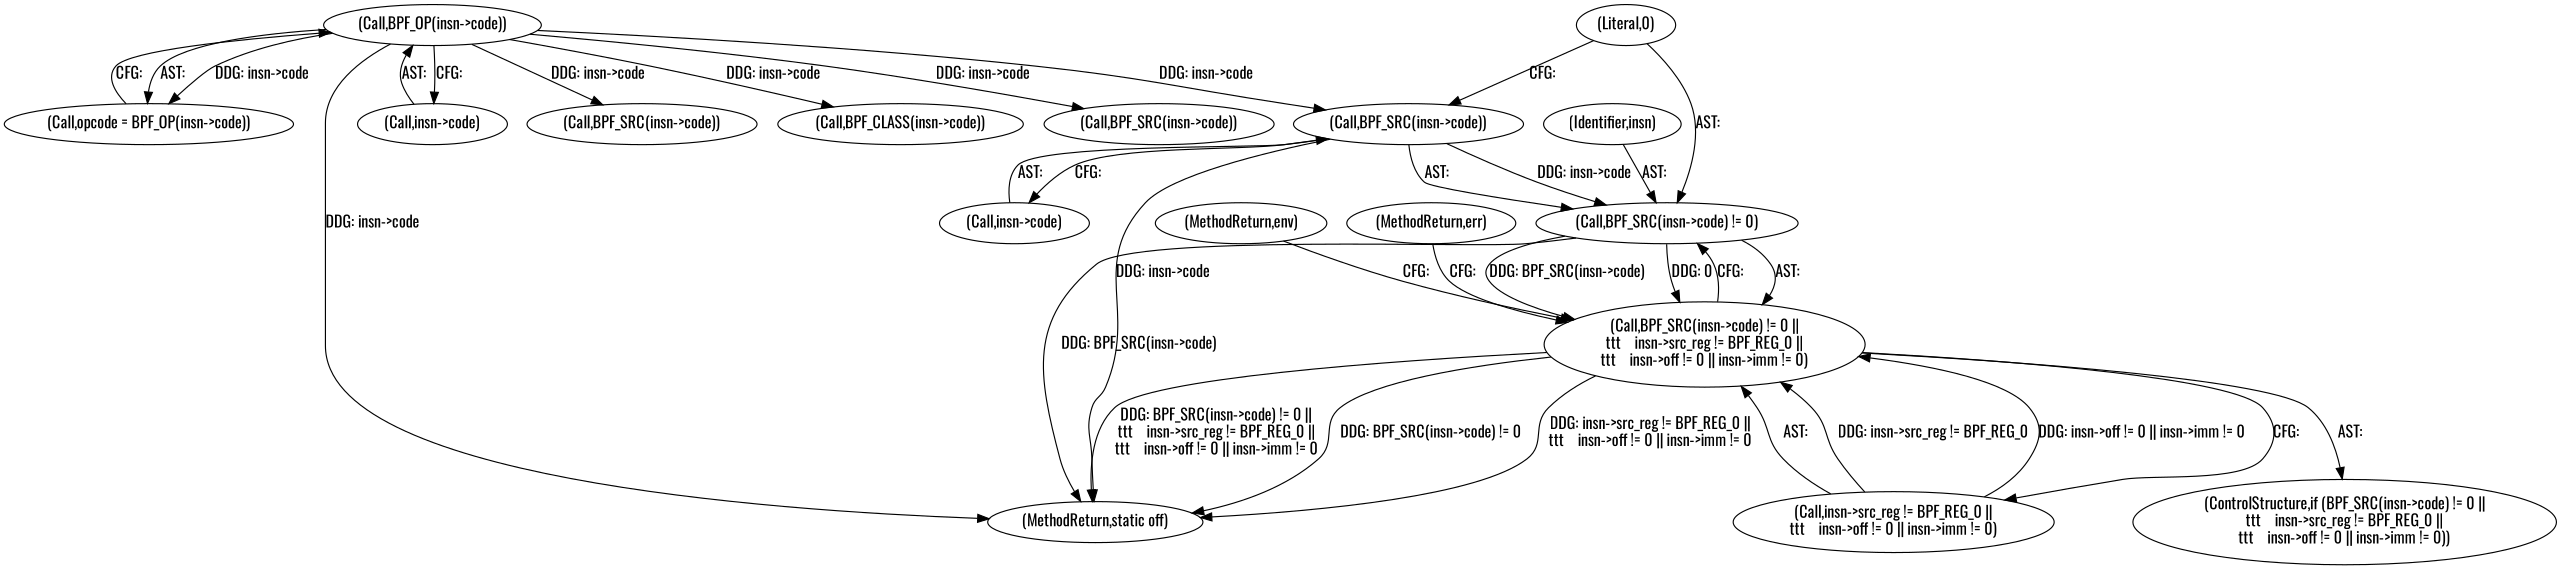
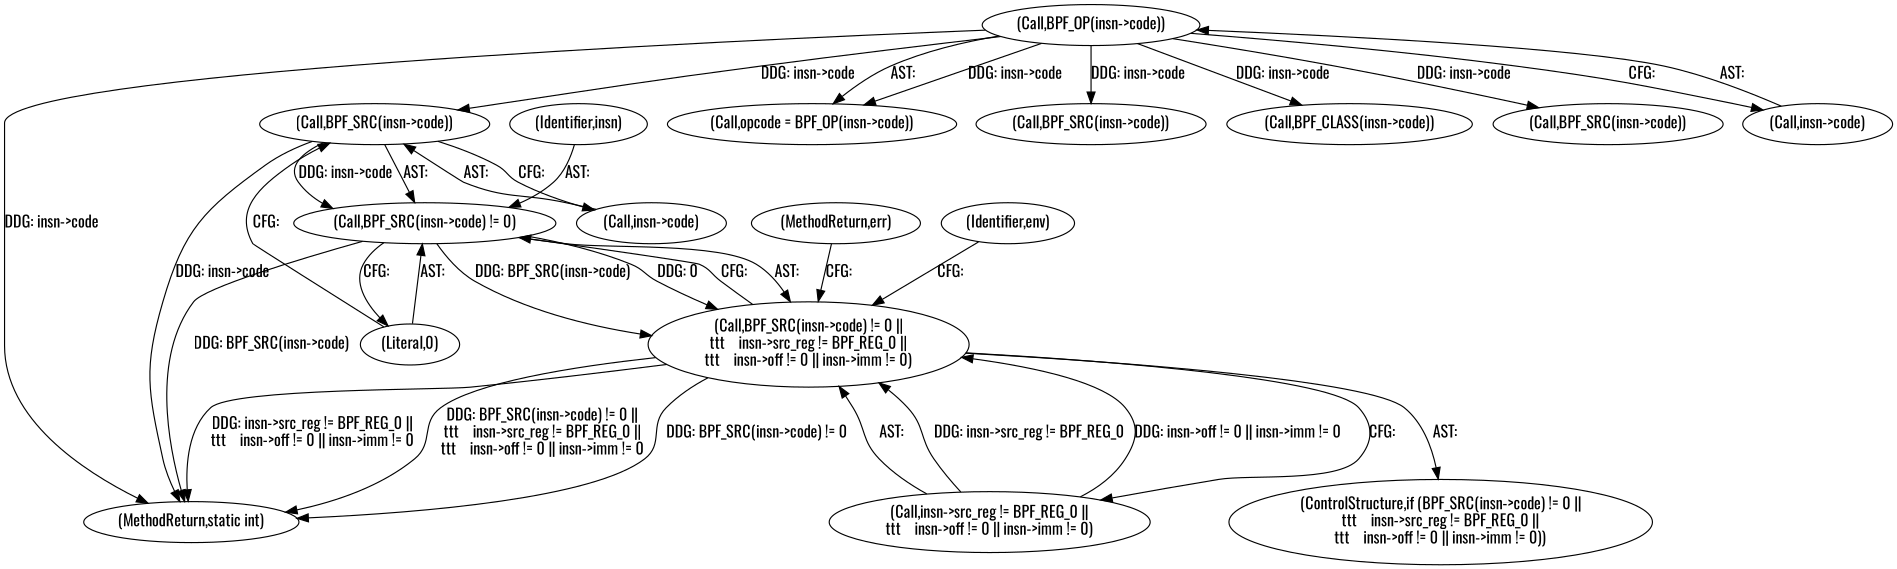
edge "(Call,opcode = BPF_OP(insn->code))" -> "(Call,BPF_OP(insn->code))": removed, label "CFG:"
node "(MethodReturn,env)": label "(MethodReturn,env)" -> "(Identifier,env)"
edge "(Call,BPF_SRC(insn->code) != 0)" -> "(Literal,0)": added, label "CFG:"
node "(MethodReturn,static off)": label "(MethodReturn,static off)" -> "(MethodReturn,static int)"
